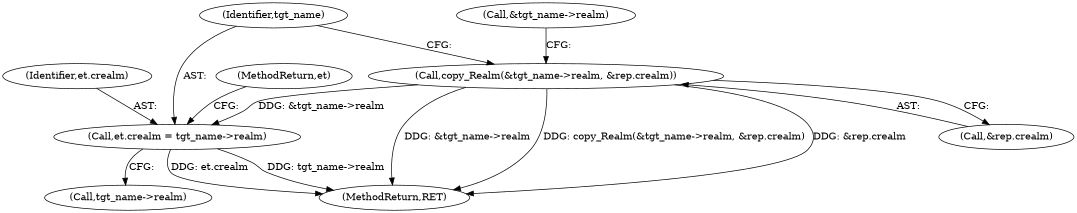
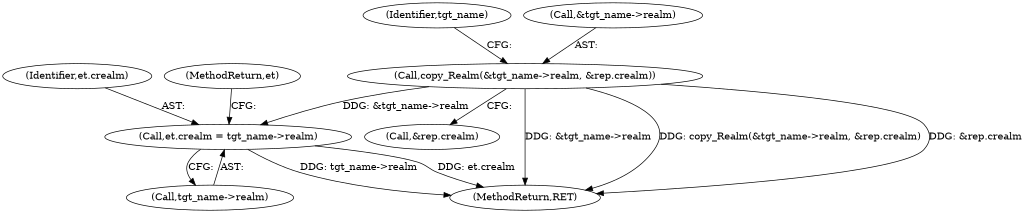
edge "(Call,&tgt_name->realm)" -> "(Call,copy_Realm(&tgt_name->realm, &rep.crealm))": label "CFG: " -> "AST: "
edge "(Identifier,tgt_name)" -> "(Call,et.crealm = tgt_name->realm)": now "(Call,tgt_name->realm)" -> "(Call,et.crealm = tgt_name->realm)"
edge "(Call,&rep.crealm)" -> "(Call,copy_Realm(&tgt_name->realm, &rep.crealm))": removed, label "AST:"
